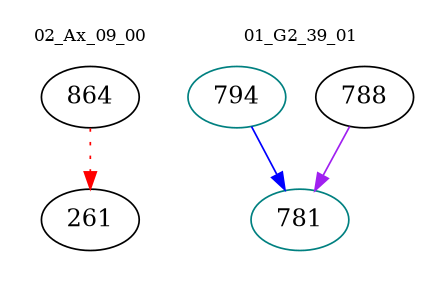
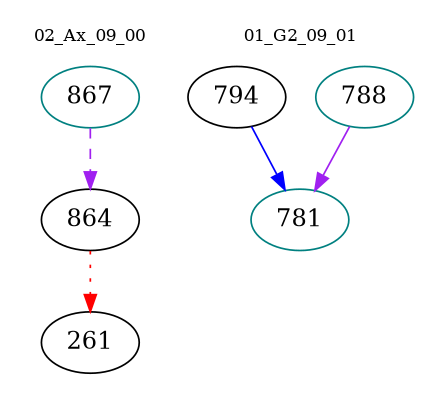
cluster "01_G2_39_01": label "01_G2_39_01" -> "01_G2_09_01"
node "867": added
node "794": color teal -> black
node "788": color black -> teal
